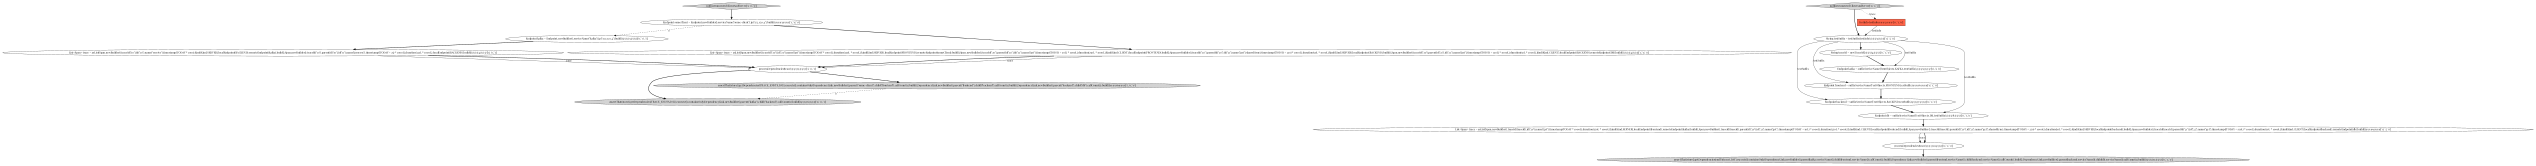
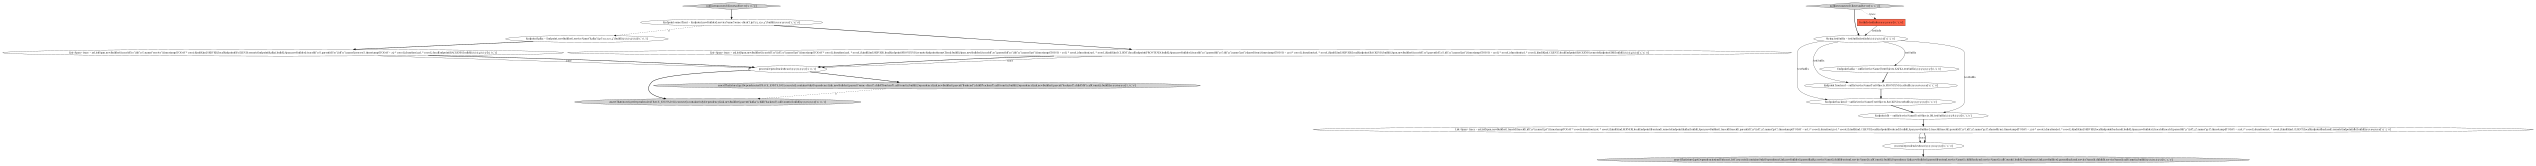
node "String traceId = newTraceId()@@@4@@@['0', '1', '0']": removed
